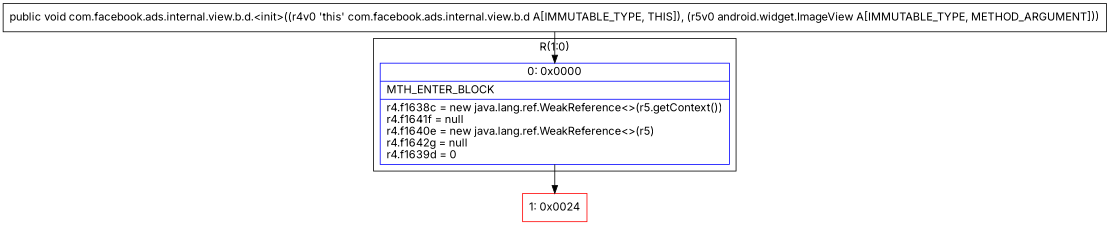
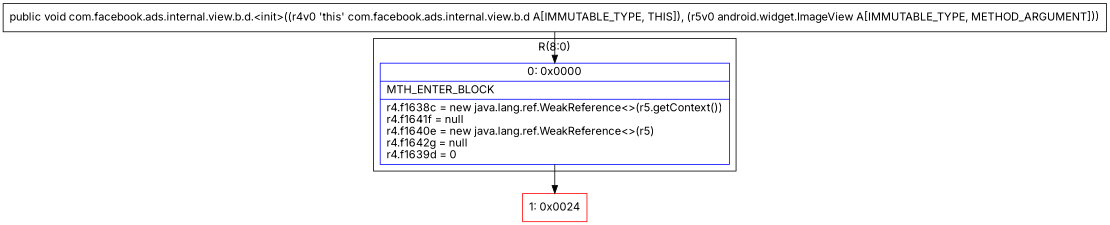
cluster "R(1:0)": label "R(1:0)" -> "R(8:0)"
